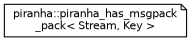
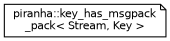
node "piranha::piranha_has_msgpack _pack< Stream, Key >": label "piranha::piranha_has_msgpack _pack< Stream, Key >" -> "piranha::key_has_msgpack _pack< Stream, Key >"
